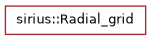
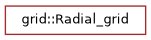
node "sirius::Radial_grid": label "sirius::Radial_grid" -> "grid::Radial_grid"
